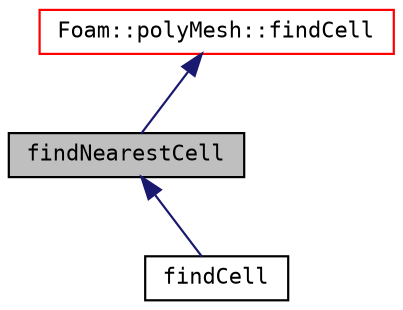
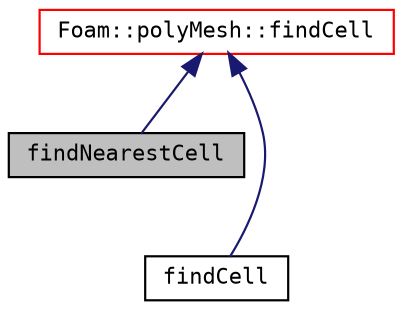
edge "findCell" -> "findNearestCell": now "findCell" -> "Foam::polyMesh::findCell"
